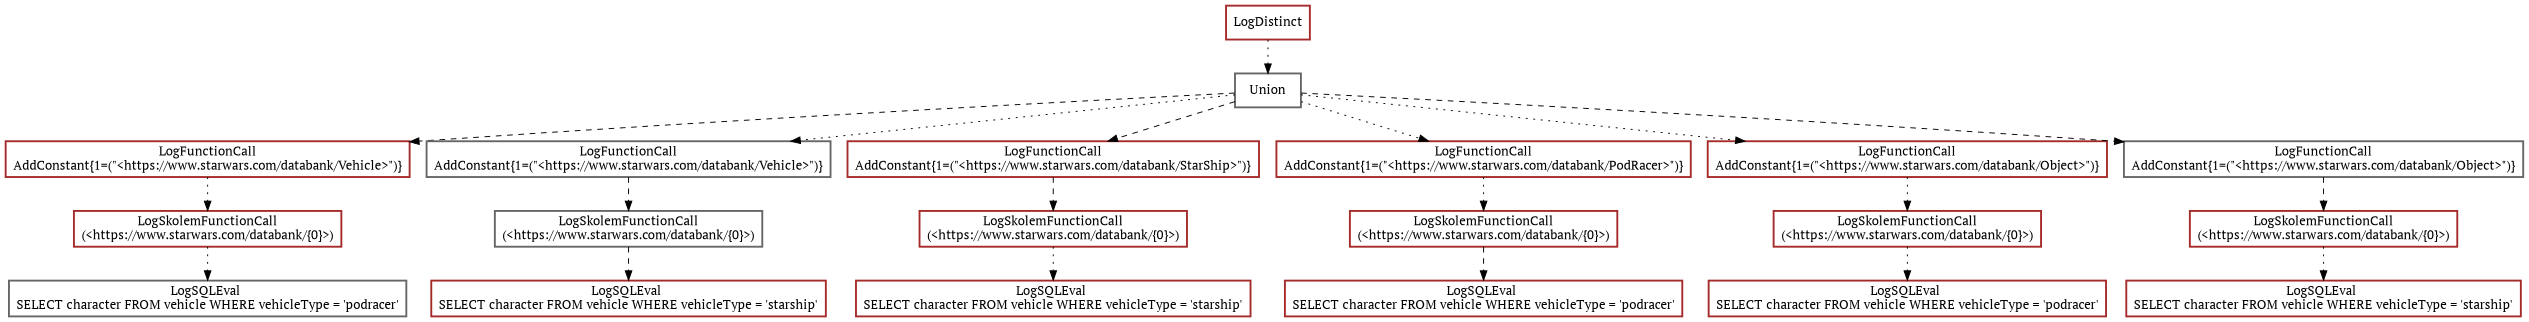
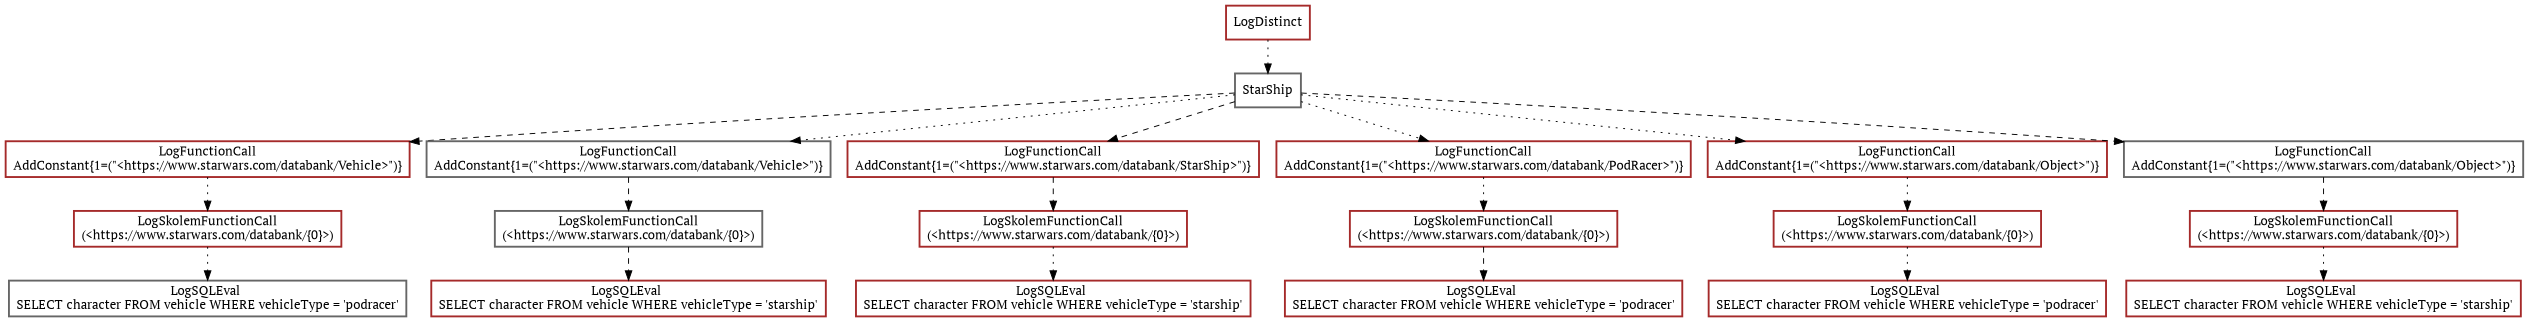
node "Union": label "Union" -> "StarShip"
